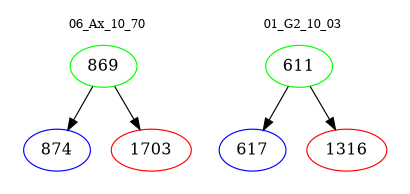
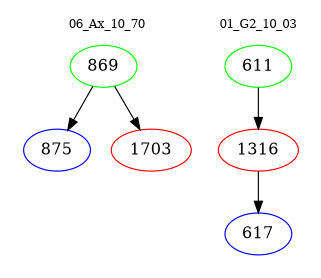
edge "611" -> "617": now "1316" -> "617"
node "874": label "874" -> "875"
